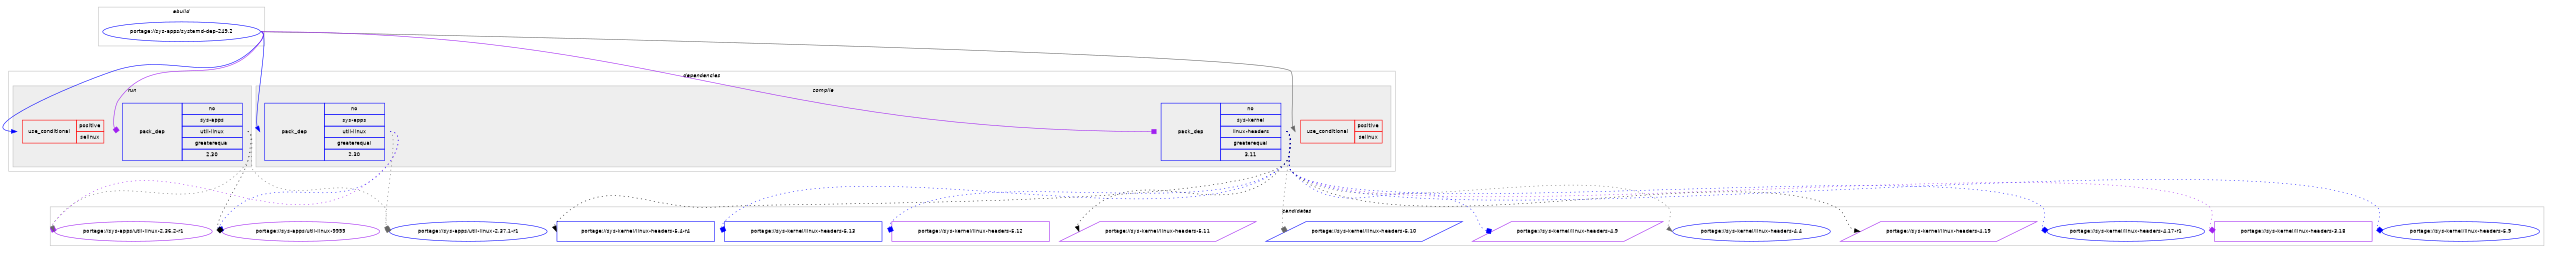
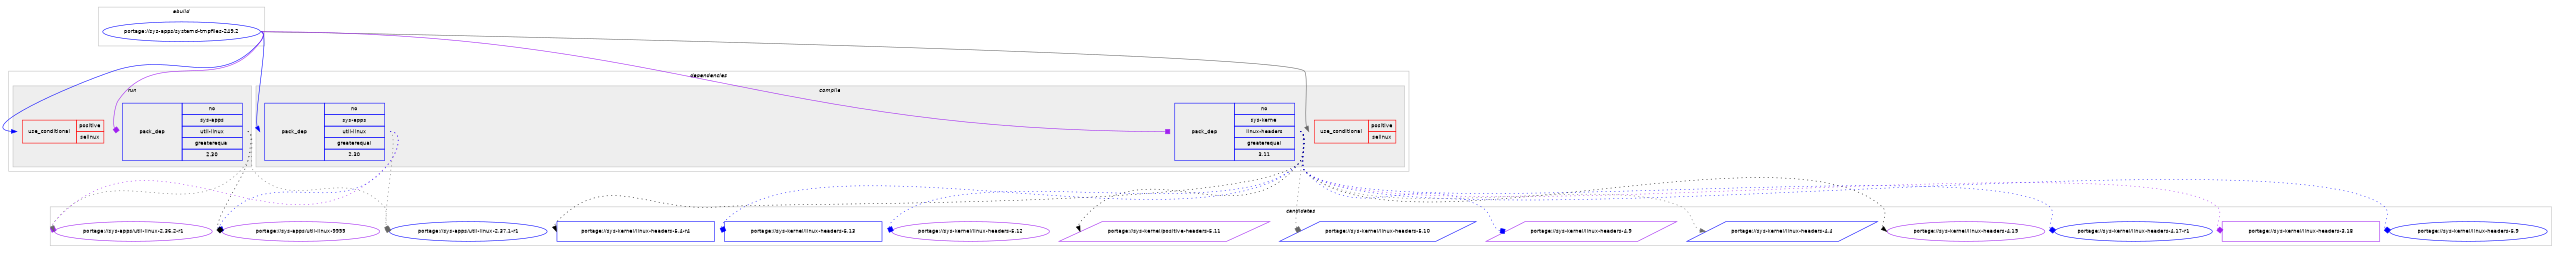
node "portage://sys-apps/systemd-dep-249.2": label "portage://sys-apps/systemd-dep-249.2" -> "portage://sys-apps/systemd-tmpfiles-249.2"
node "portage://sys-kernel/linux-headers-5.12": shape box -> ellipse
node "portage://sys-kernel/linux-headers-5.11": label "portage://sys-kernel/linux-headers-5.11" -> "portage://sys-kernel/positive-headers-5.11"
node "portage://sys-kernel/linux-headers-4.4": shape ellipse -> parallelogram
node "portage://sys-kernel/linux-headers-4.19": shape parallelogram -> ellipse
